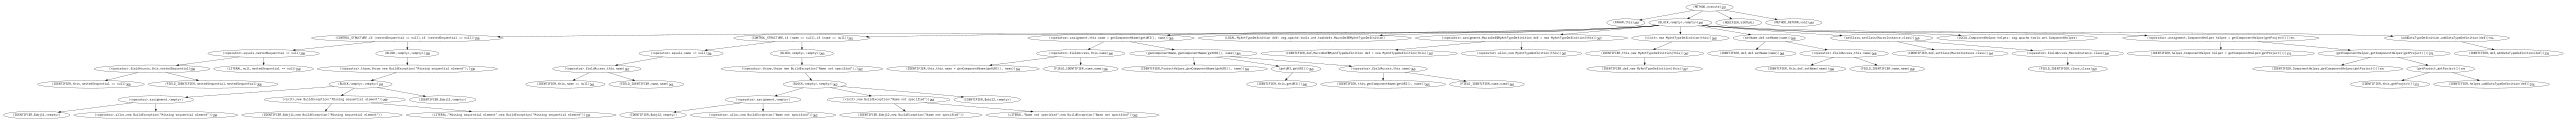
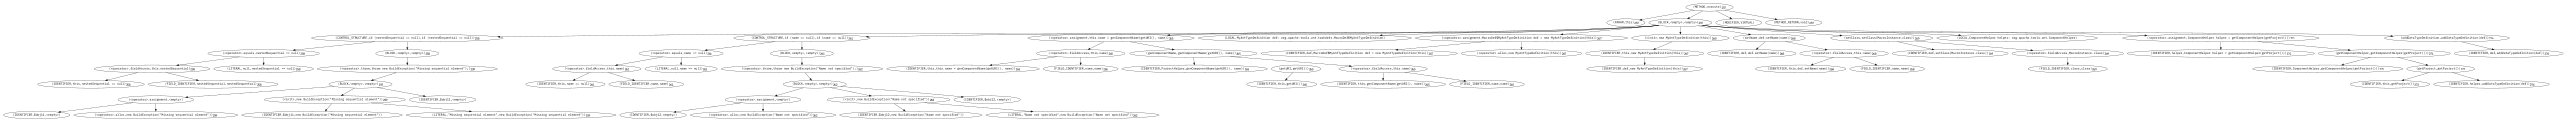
edge "(genComponentName,genComponentName(getURI(), name))" -> "(getURI,getURI())": removed
node "(LITERAL,null,name == null)": added
